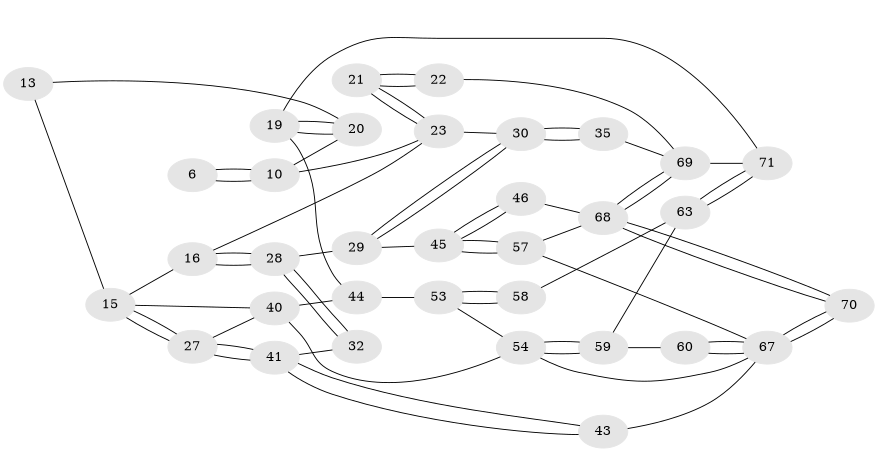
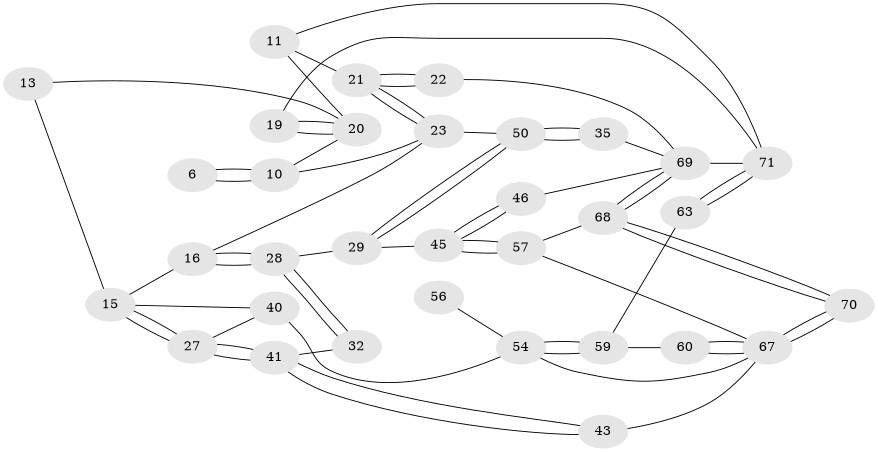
node "11": added
node "30": label "30" -> "50"
edge "46" -- "68": now "46" -- "69"
node "44": removed
node "53": label "53" -> "56"
node "58": removed
